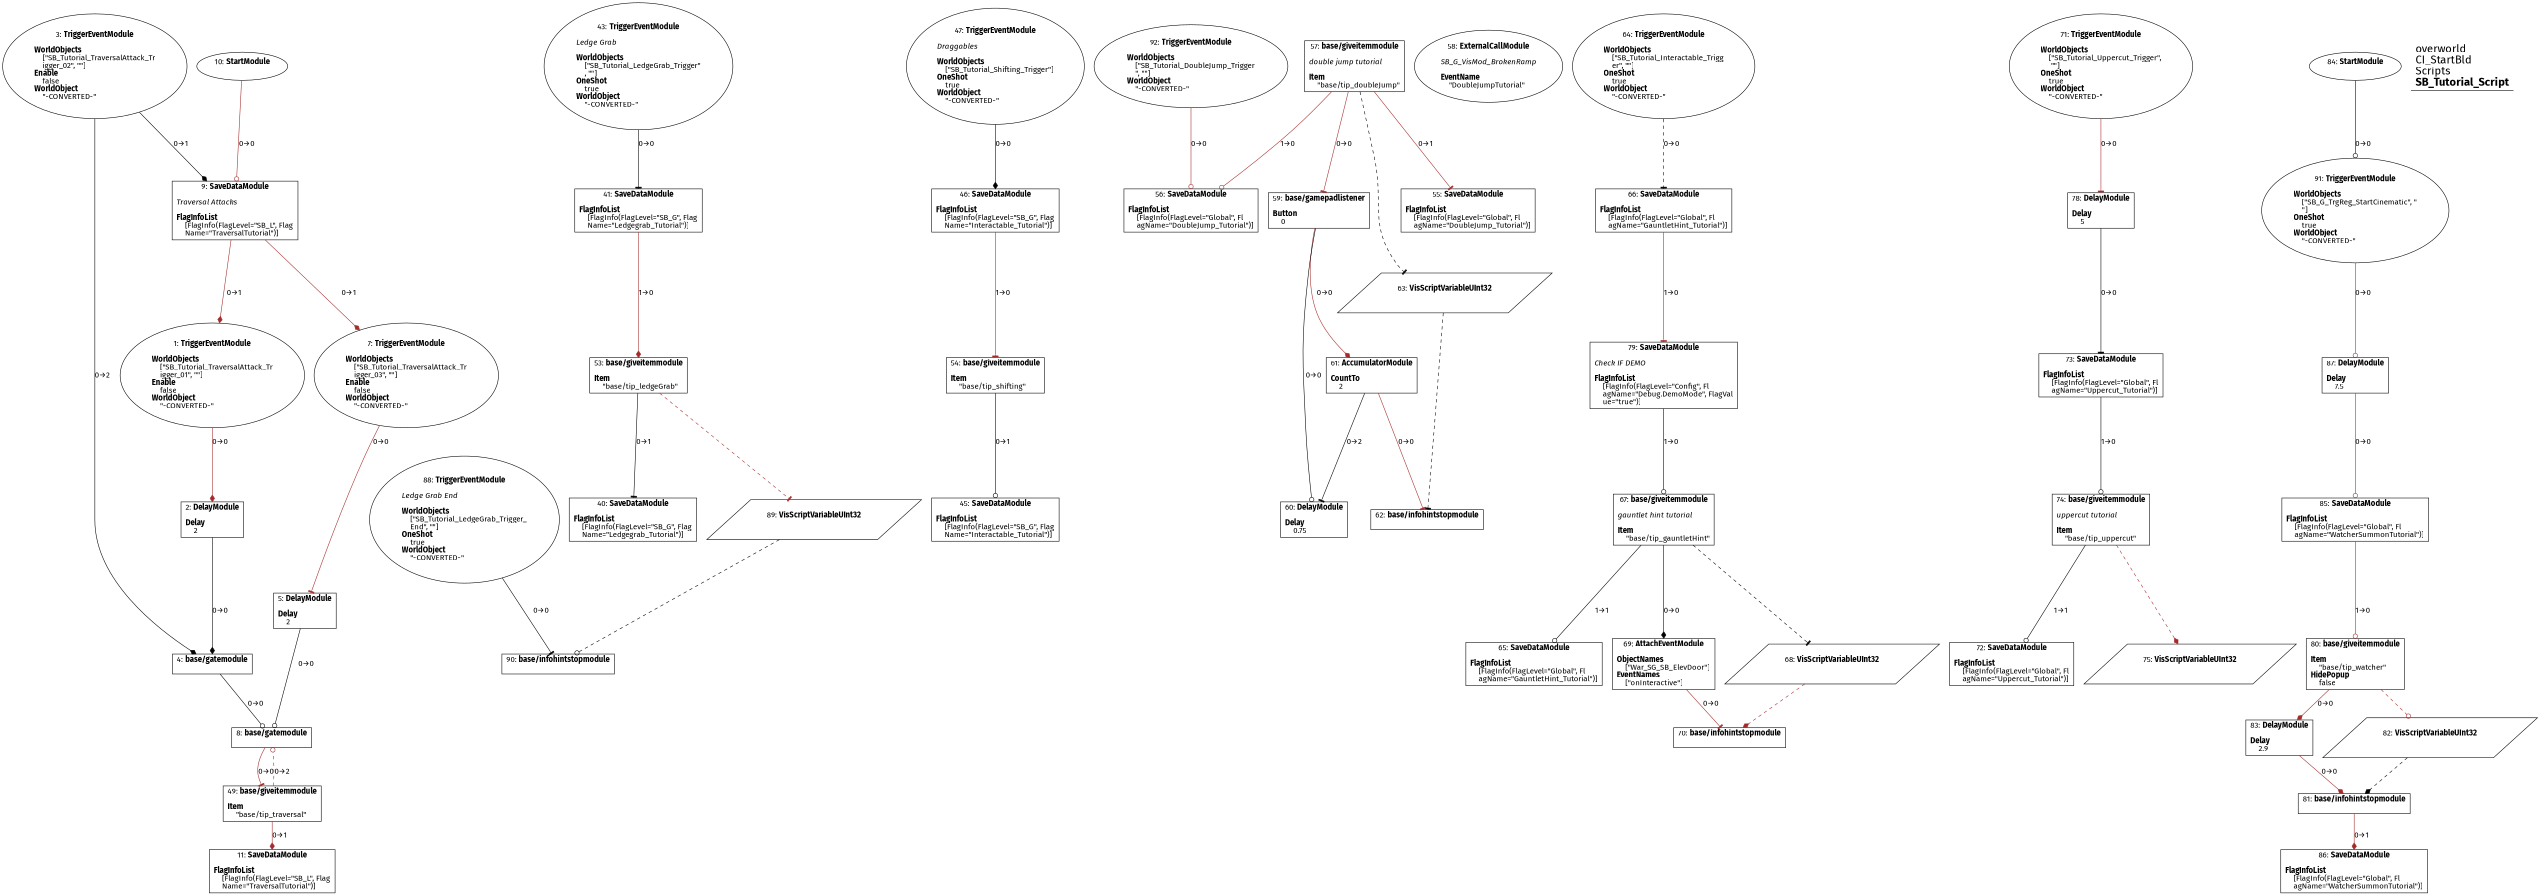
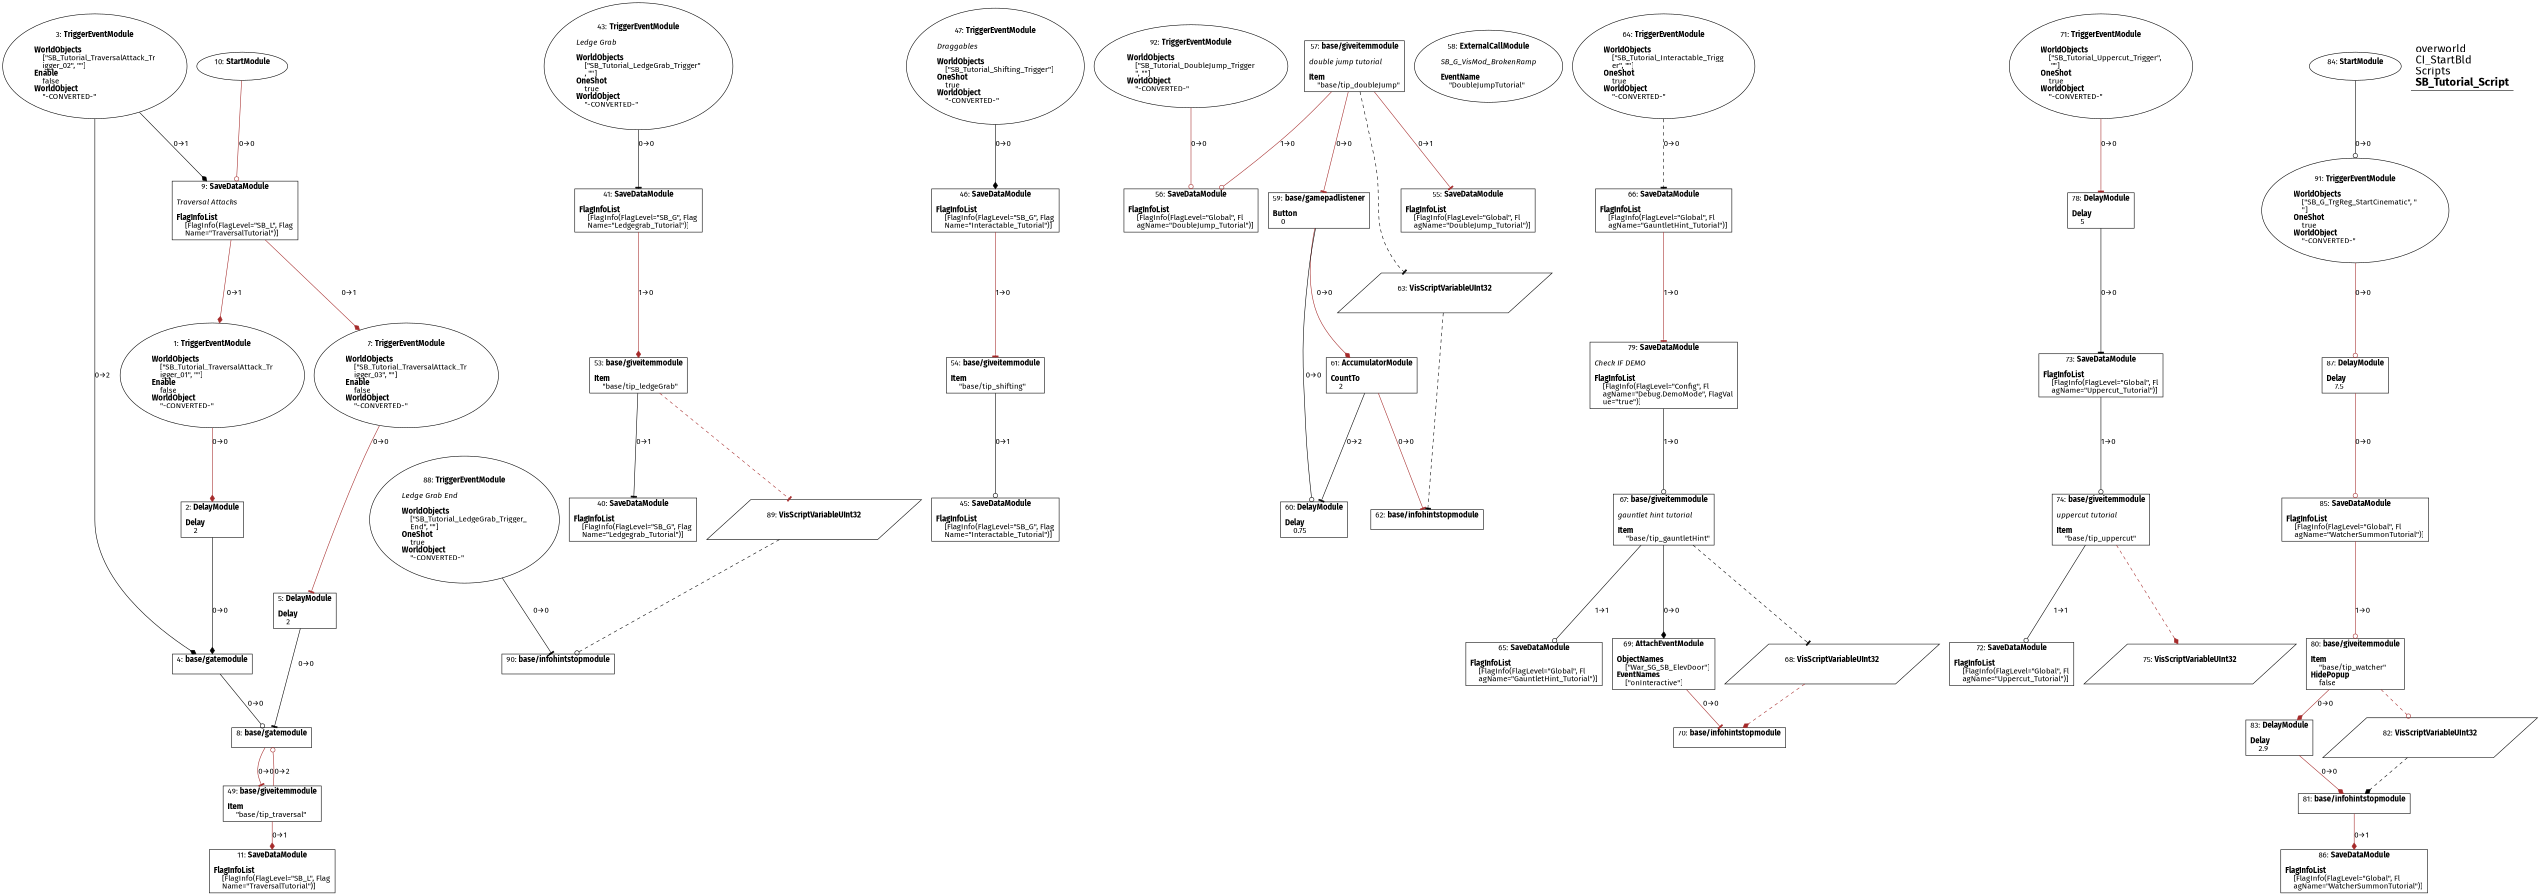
edge "5:" -> "8:": arrowhead odot -> tee
edge "49:" -> "8:": style dashed -> solid
